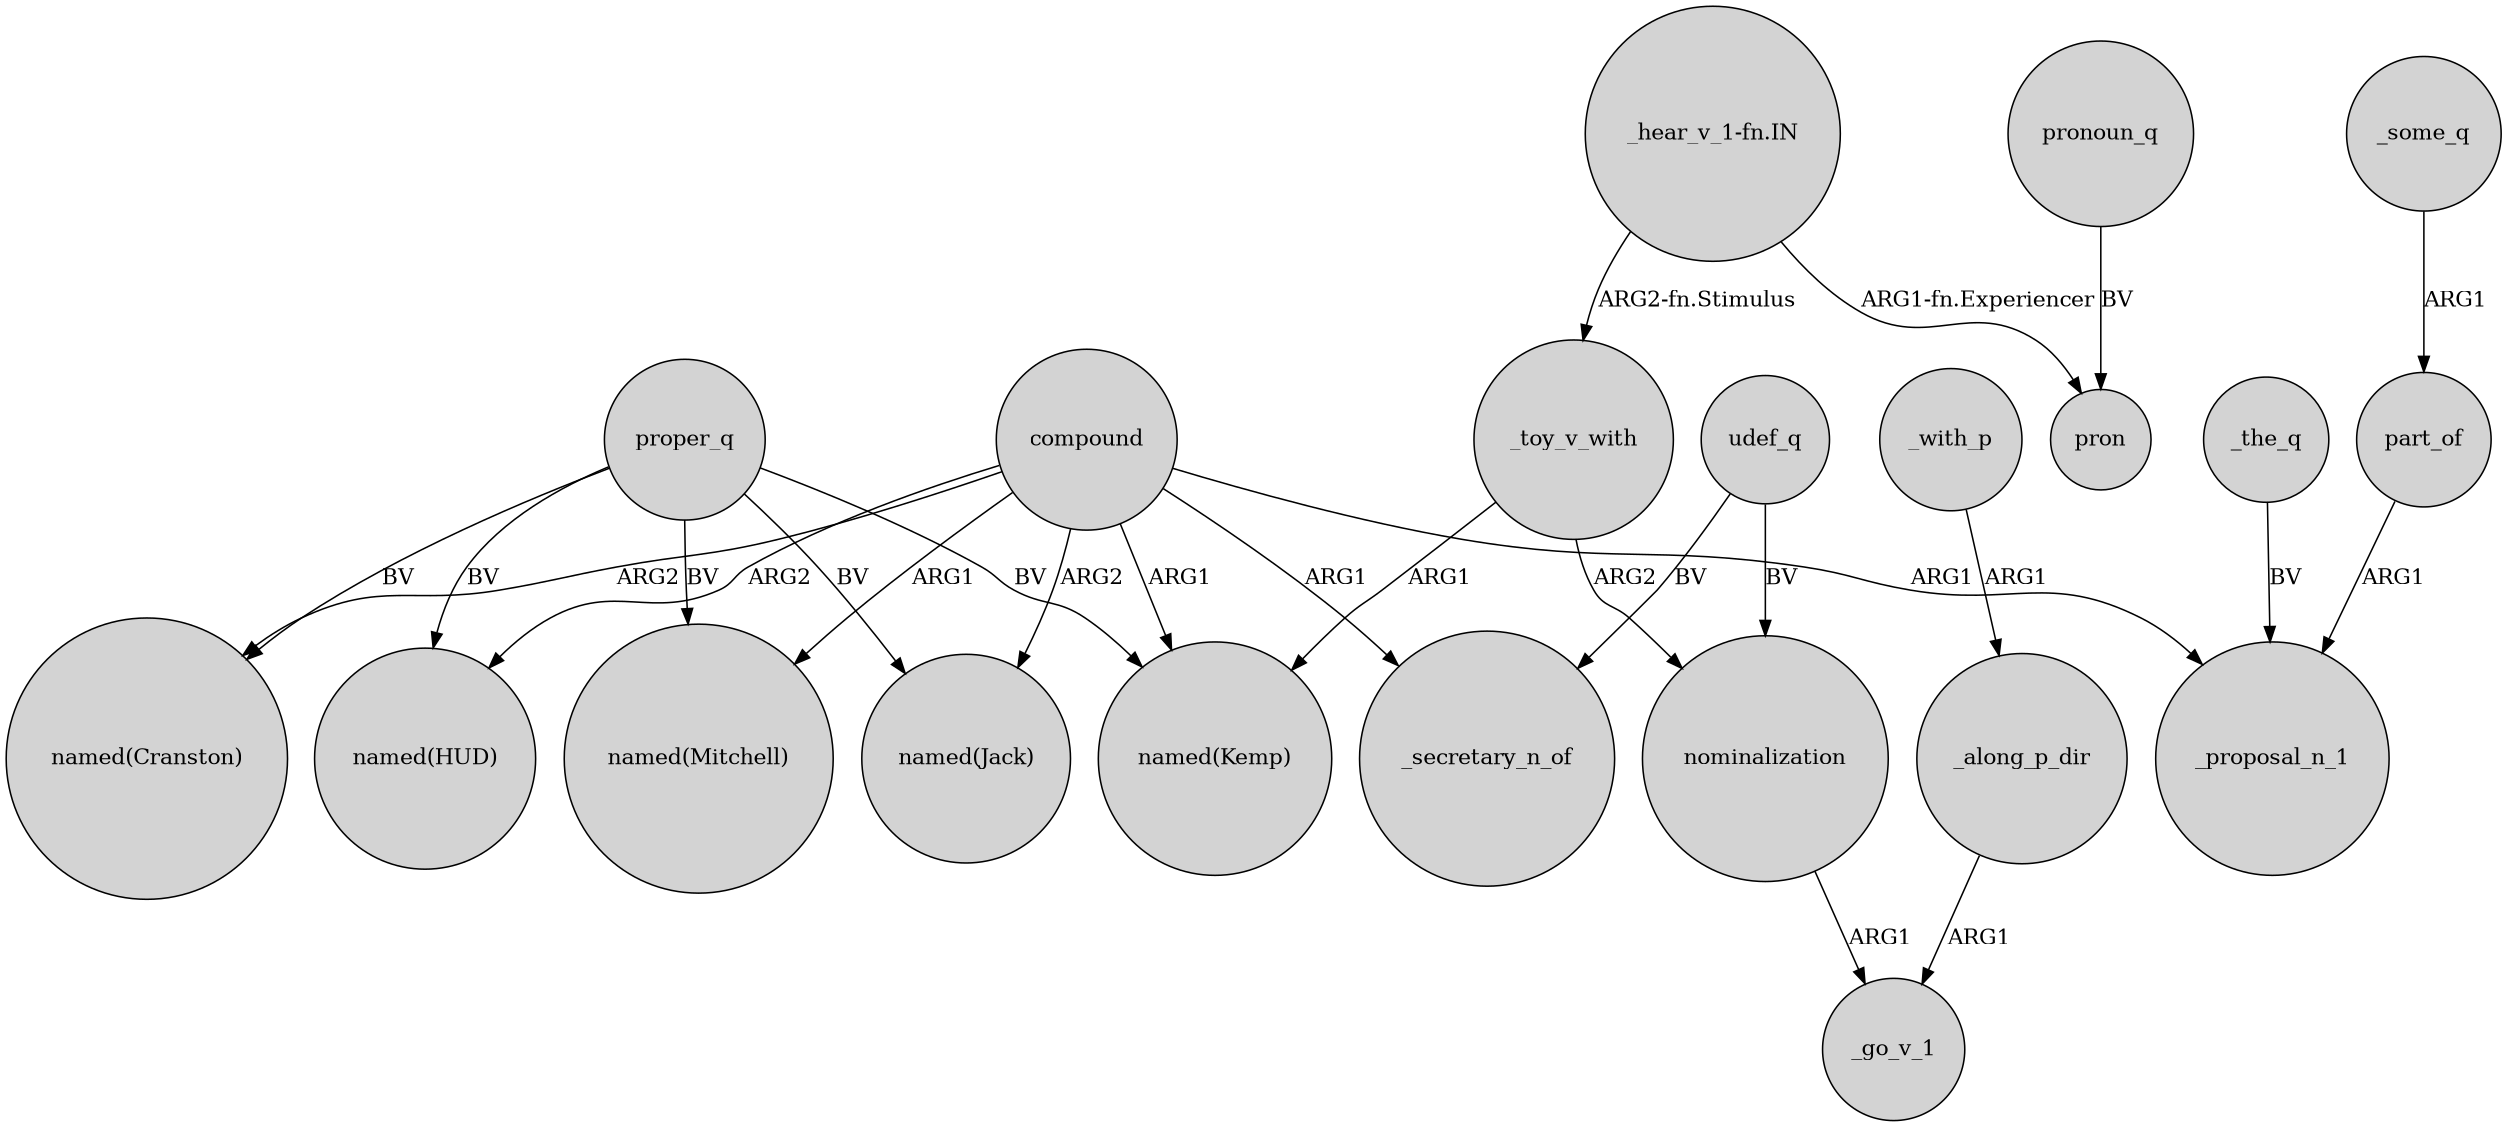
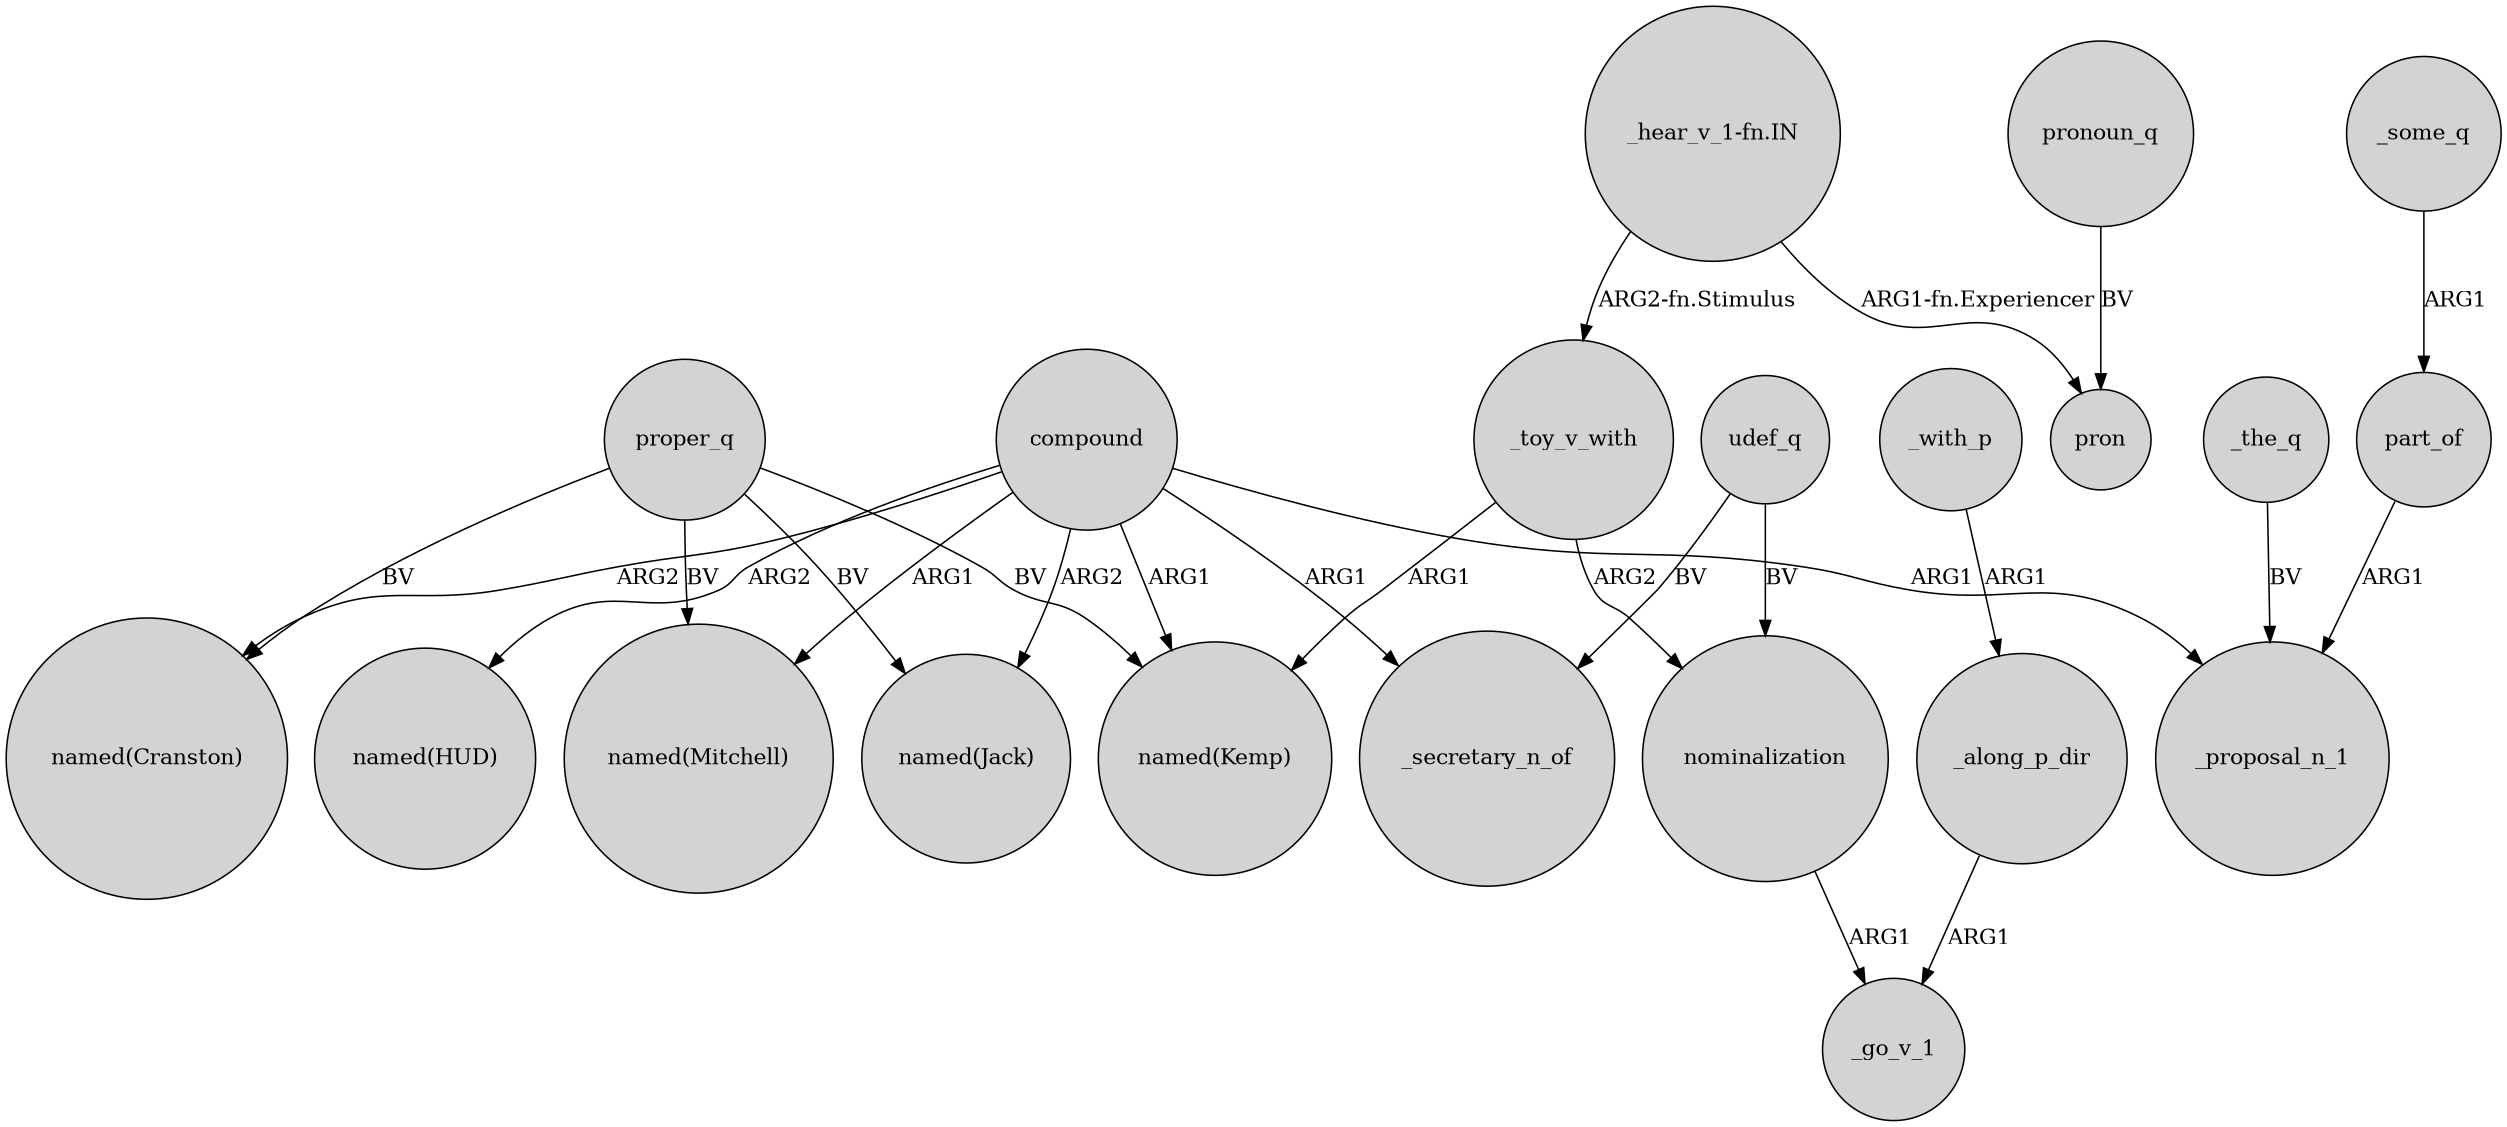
edge "proper_q" -> "named(HUD)": removed, label "BV"
